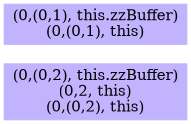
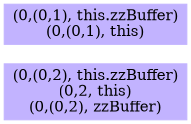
node "(0,(0,2), this.zzBuffer) (0,2, this) (0,(0,2), this)": label "(0,(0,2), this.zzBuffer) (0,2, this) (0,(0,2), this)" -> "(0,(0,2), this.zzBuffer) (0,2, this) (0,(0,2), zzBuffer)"
